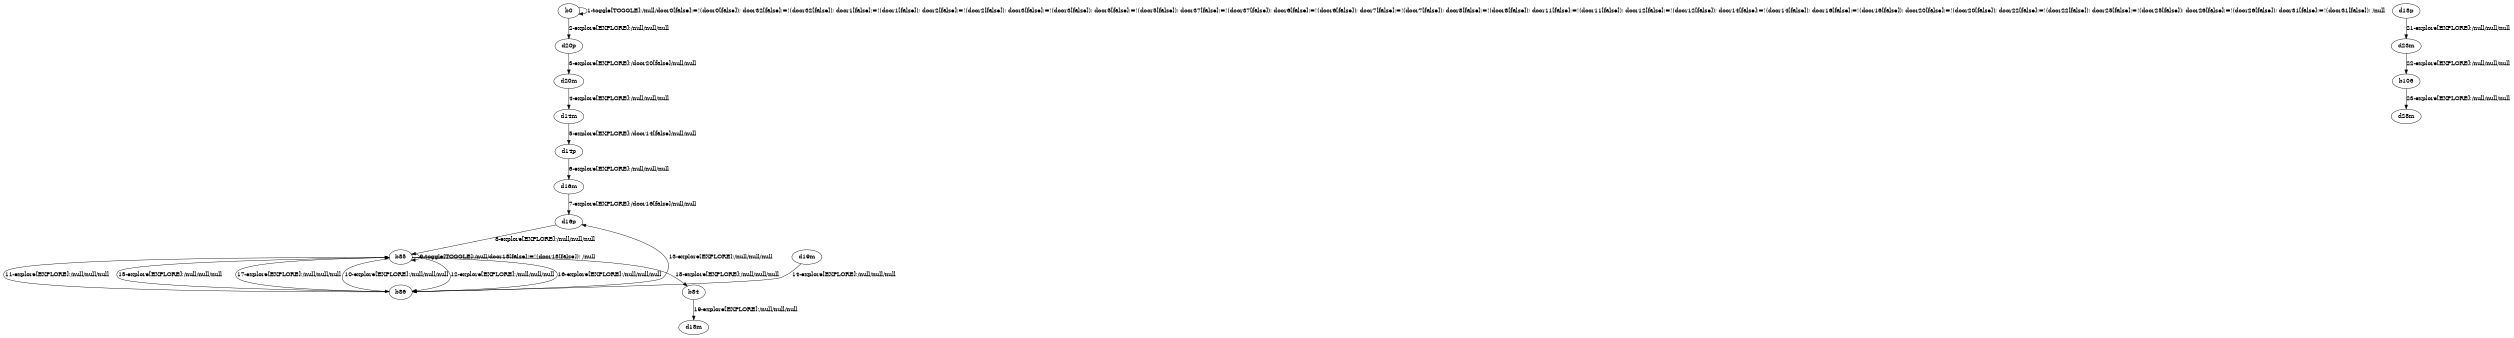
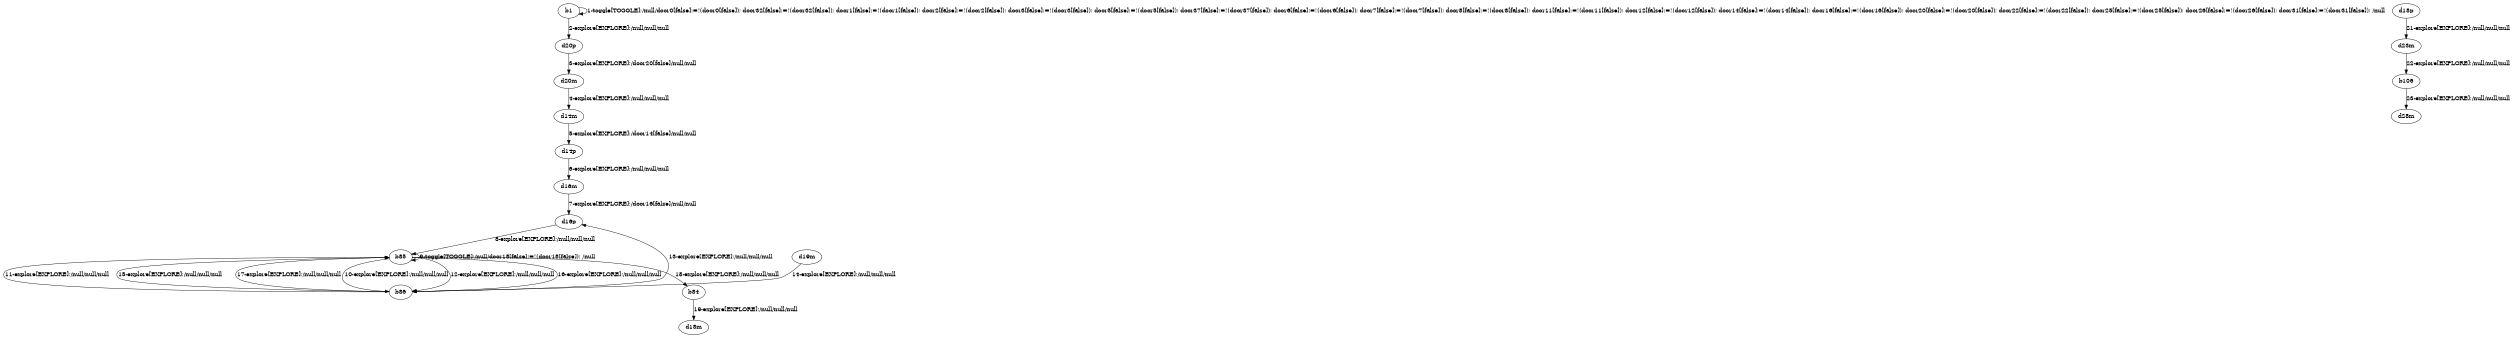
node "b0": label "b0" -> "b1"
